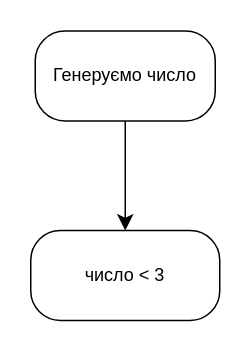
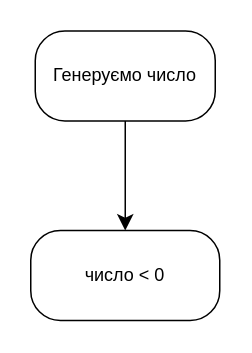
node "число < 3": label "число < 3" -> "число < 0"
